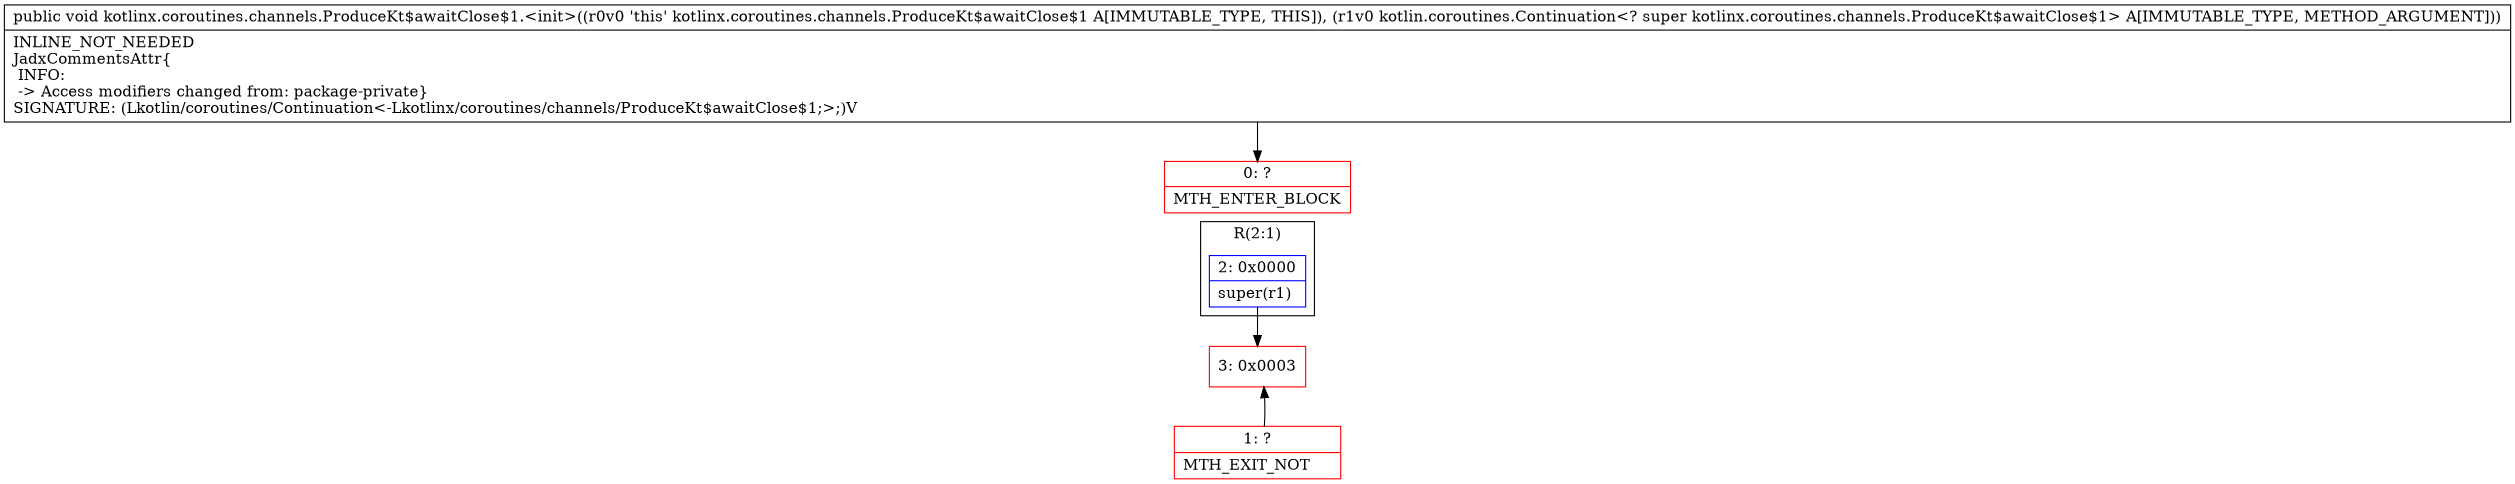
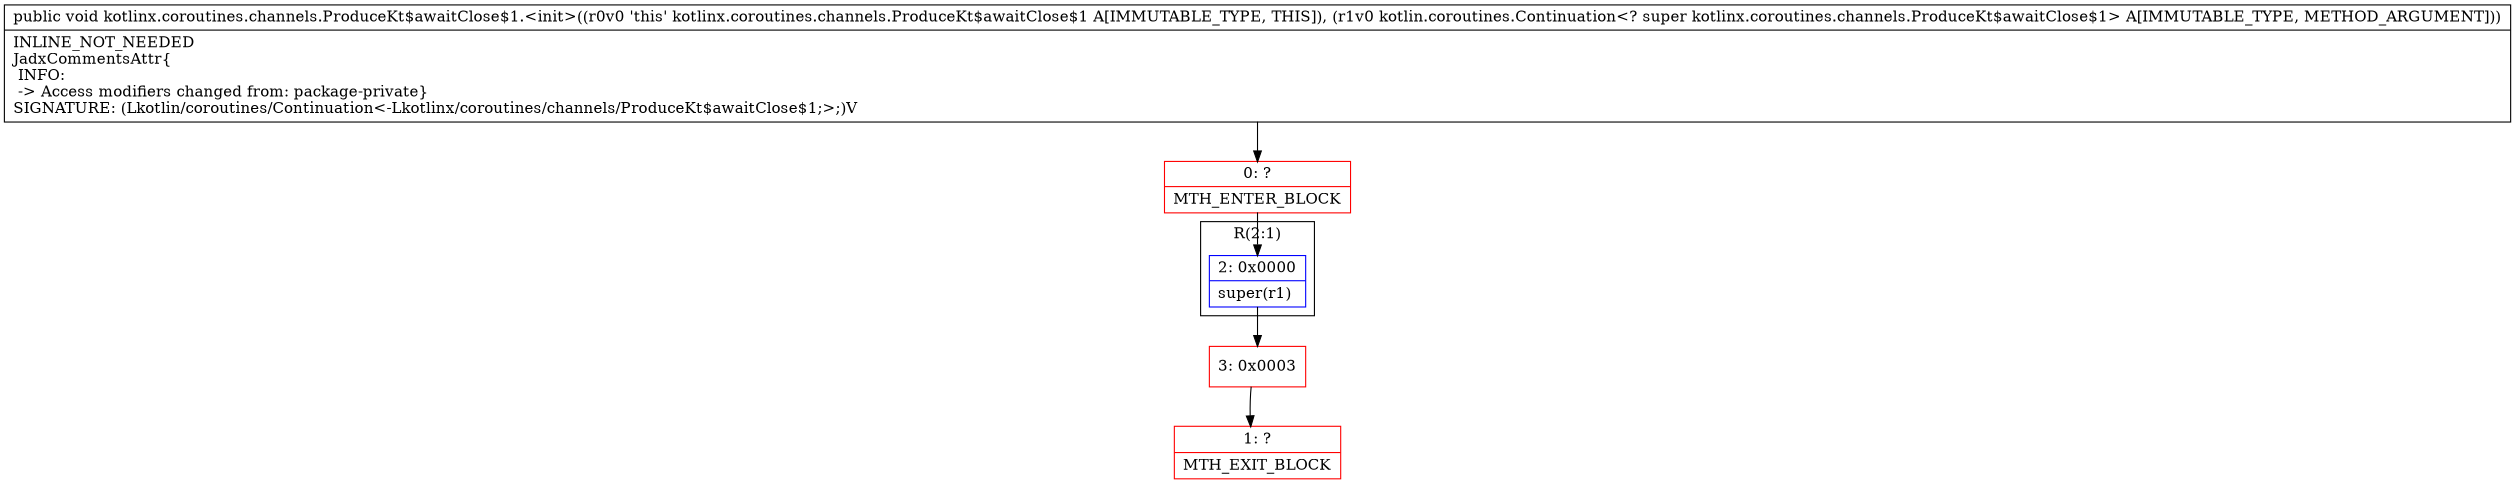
edge "0: ?" -> "2: 0x0000": added
edge "1: ?" -> "3: 0x0003": reversed
node "1: ?": text "MTH_EXIT_NOT" -> "MTH_EXIT_BLOCK"
